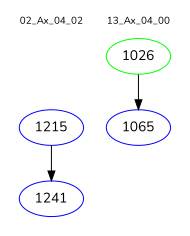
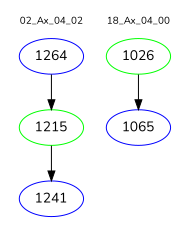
cluster "13_Ax_04_00": label "13_Ax_04_00" -> "18_Ax_04_00"
node "1264": added
node "1215": color blue -> green
